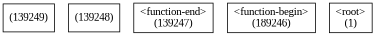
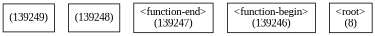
node "<function-begin> (189246)": label "<function-begin> (189246)" -> "<function-begin> (139246)"
node "<root> (1)": label "<root> (1)" -> "<root> (8)"
